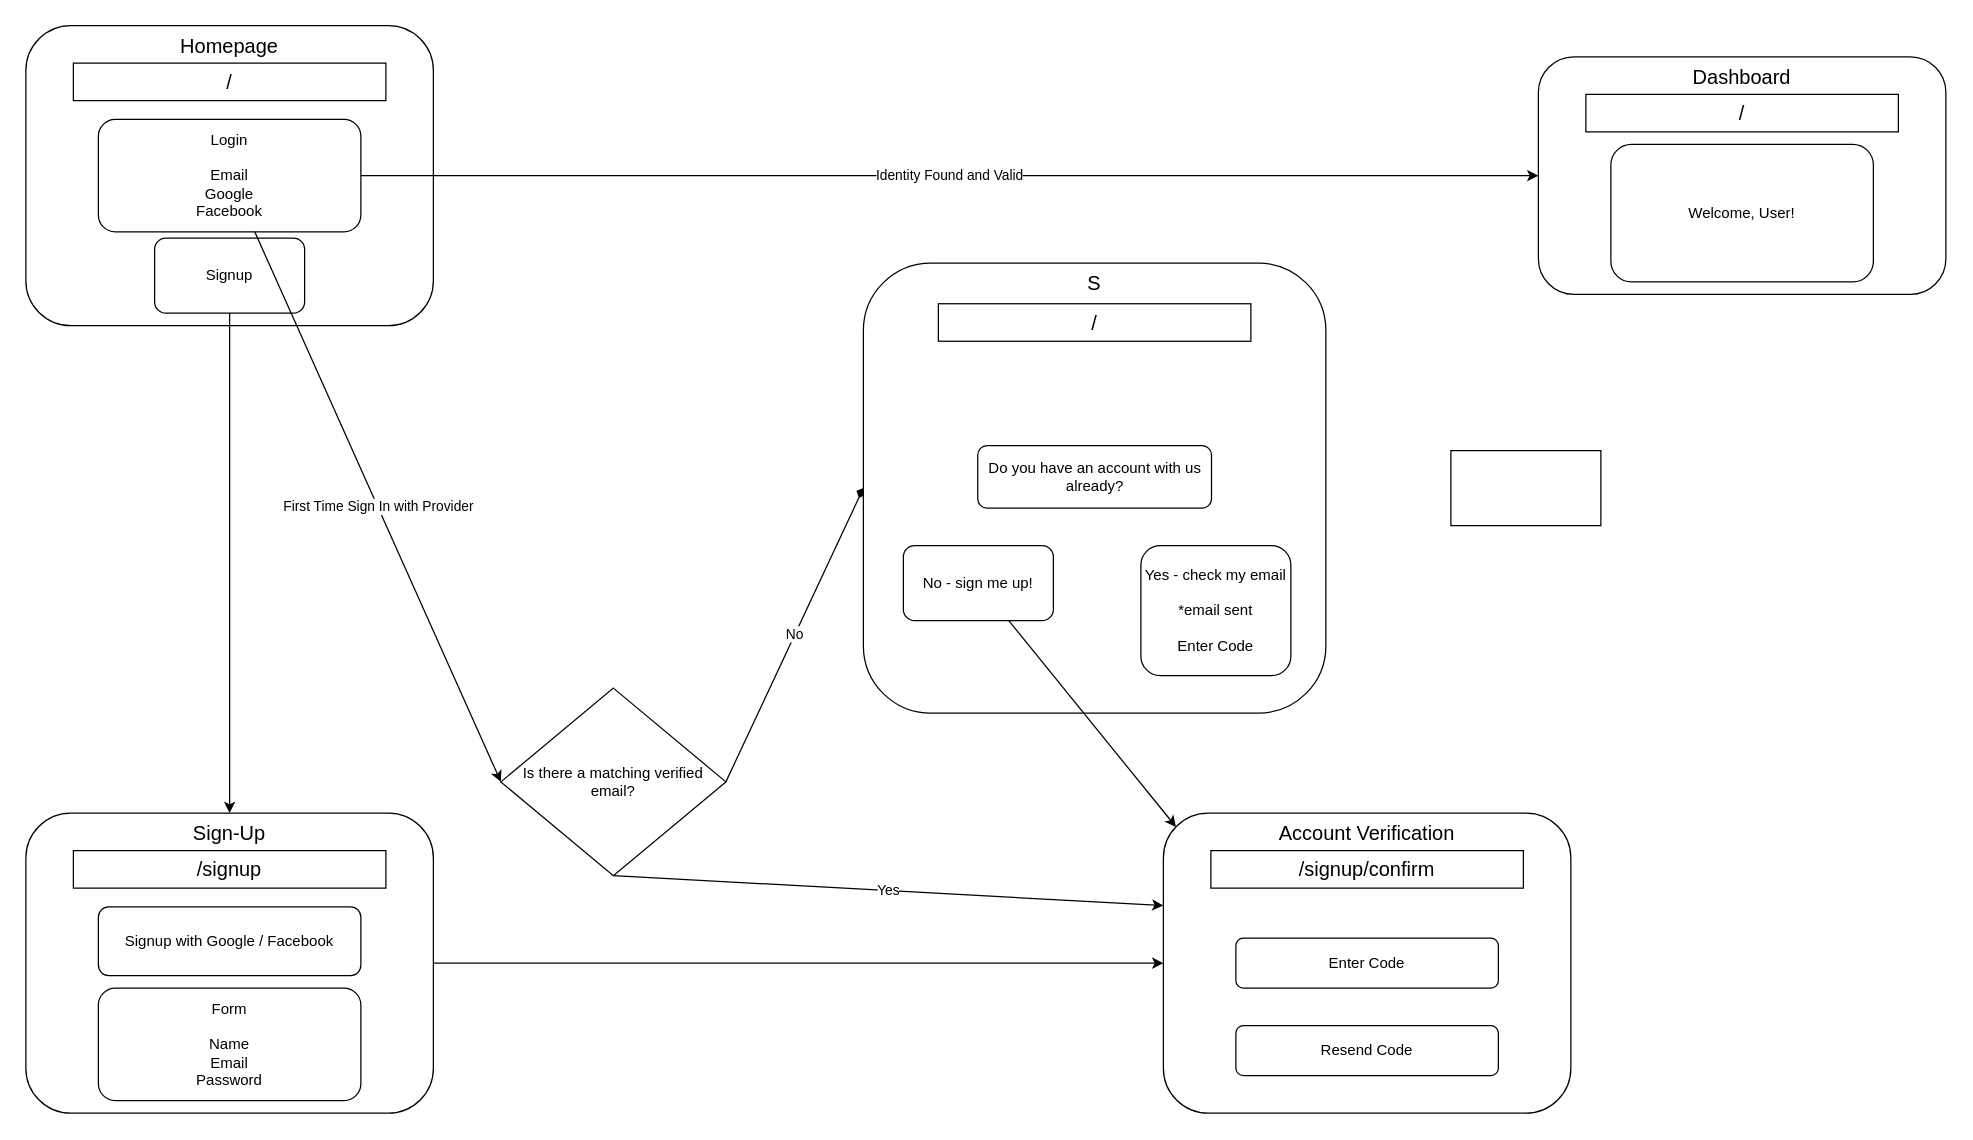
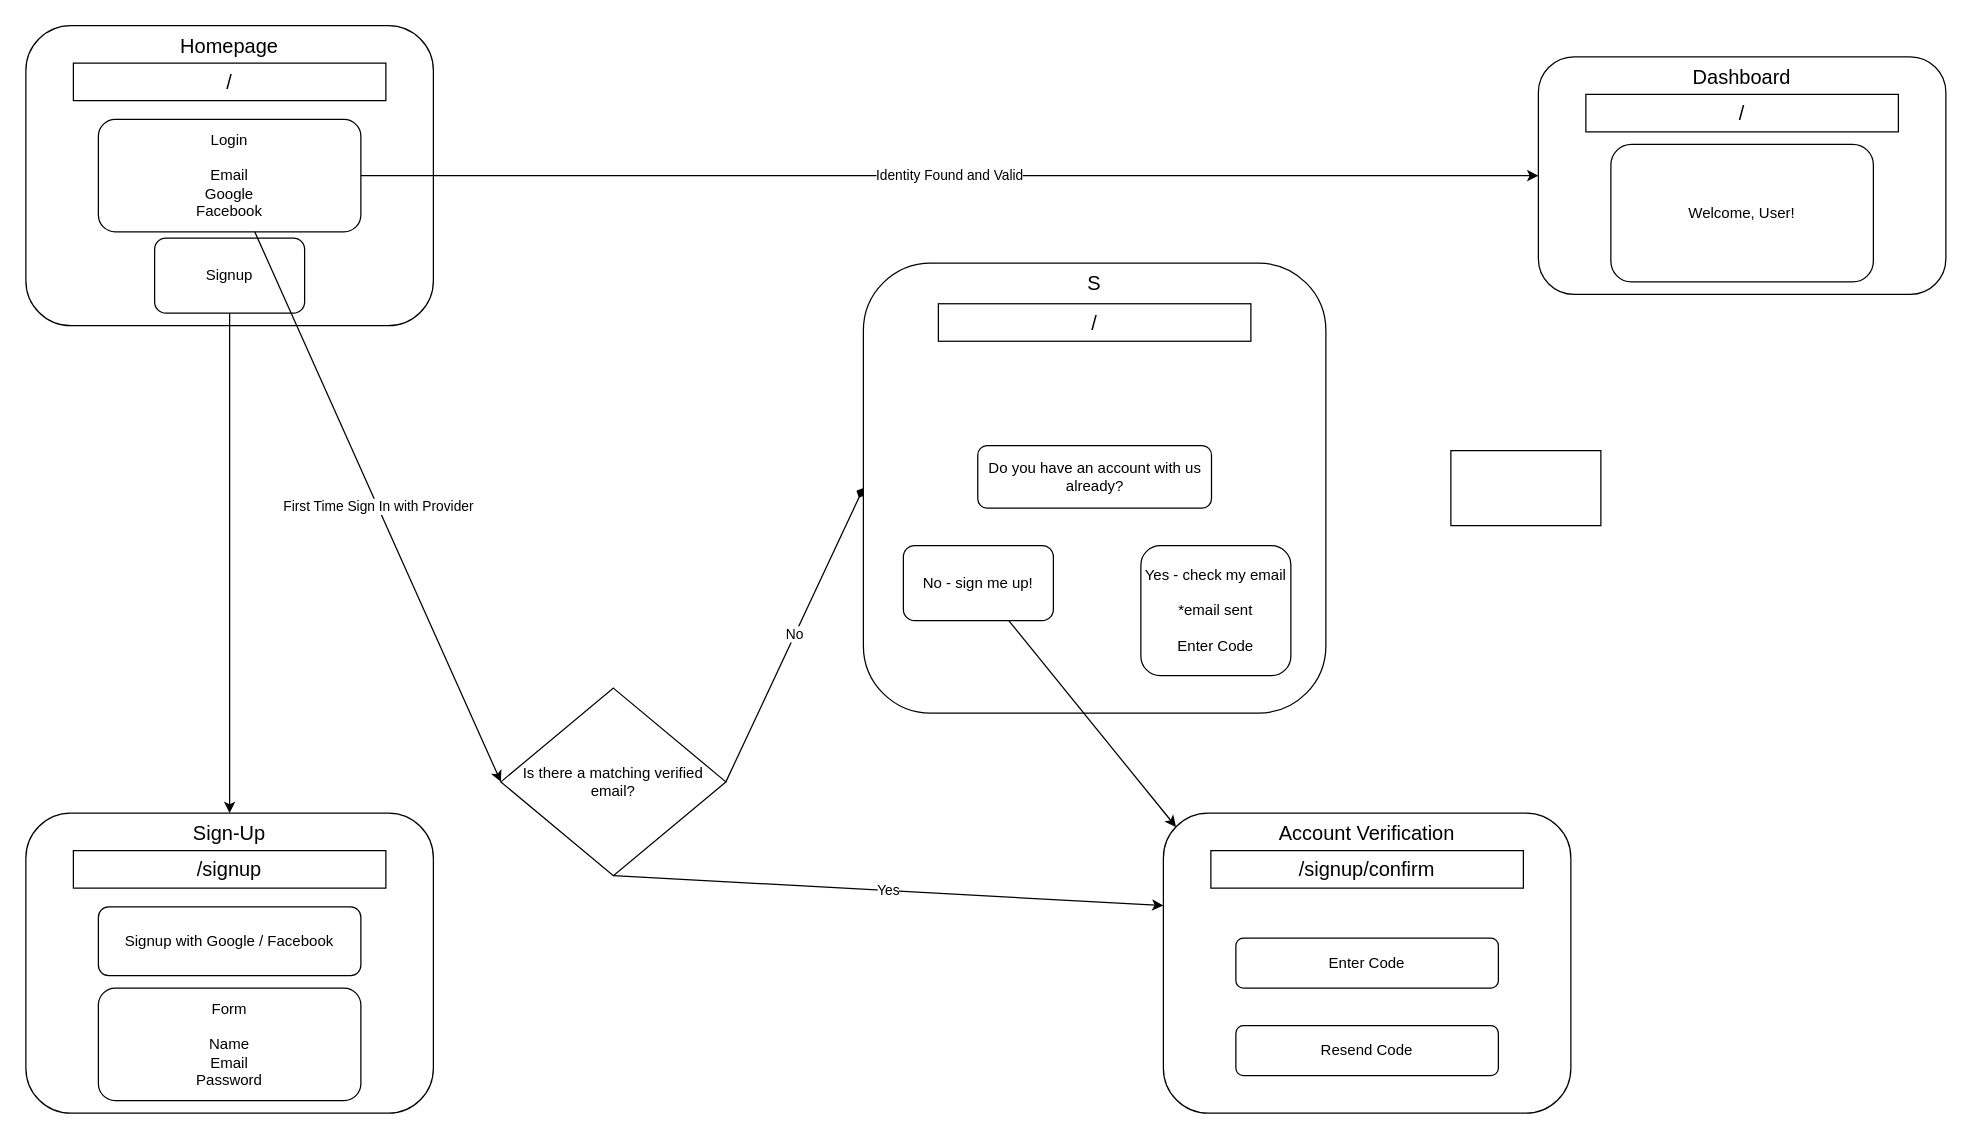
edge "Sign-Up" -> "Account Verification": removed
